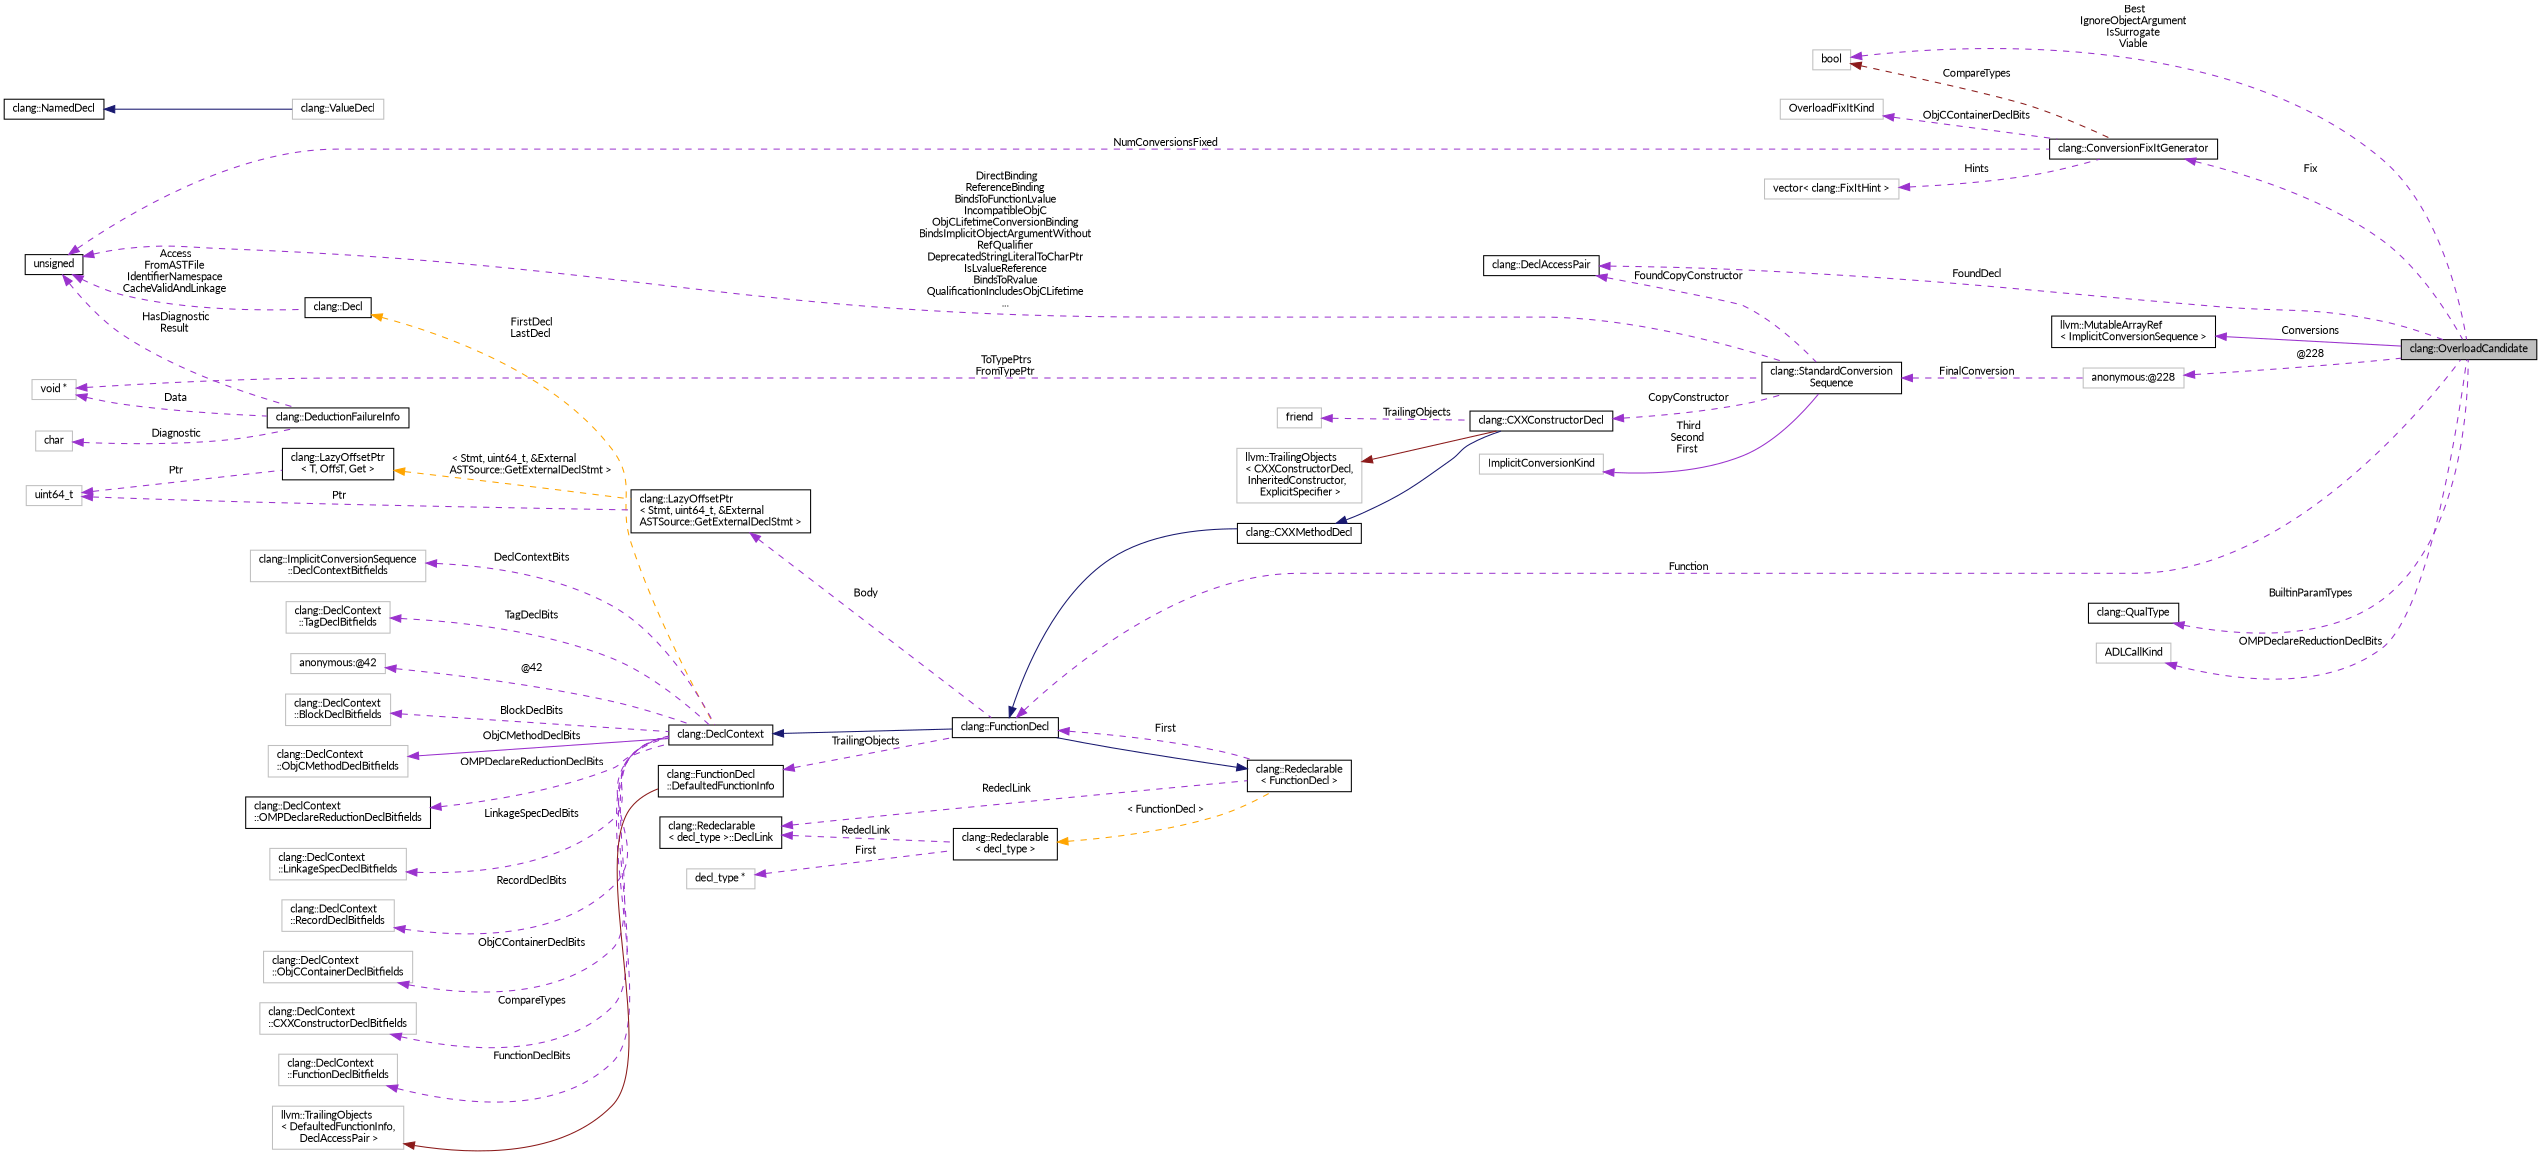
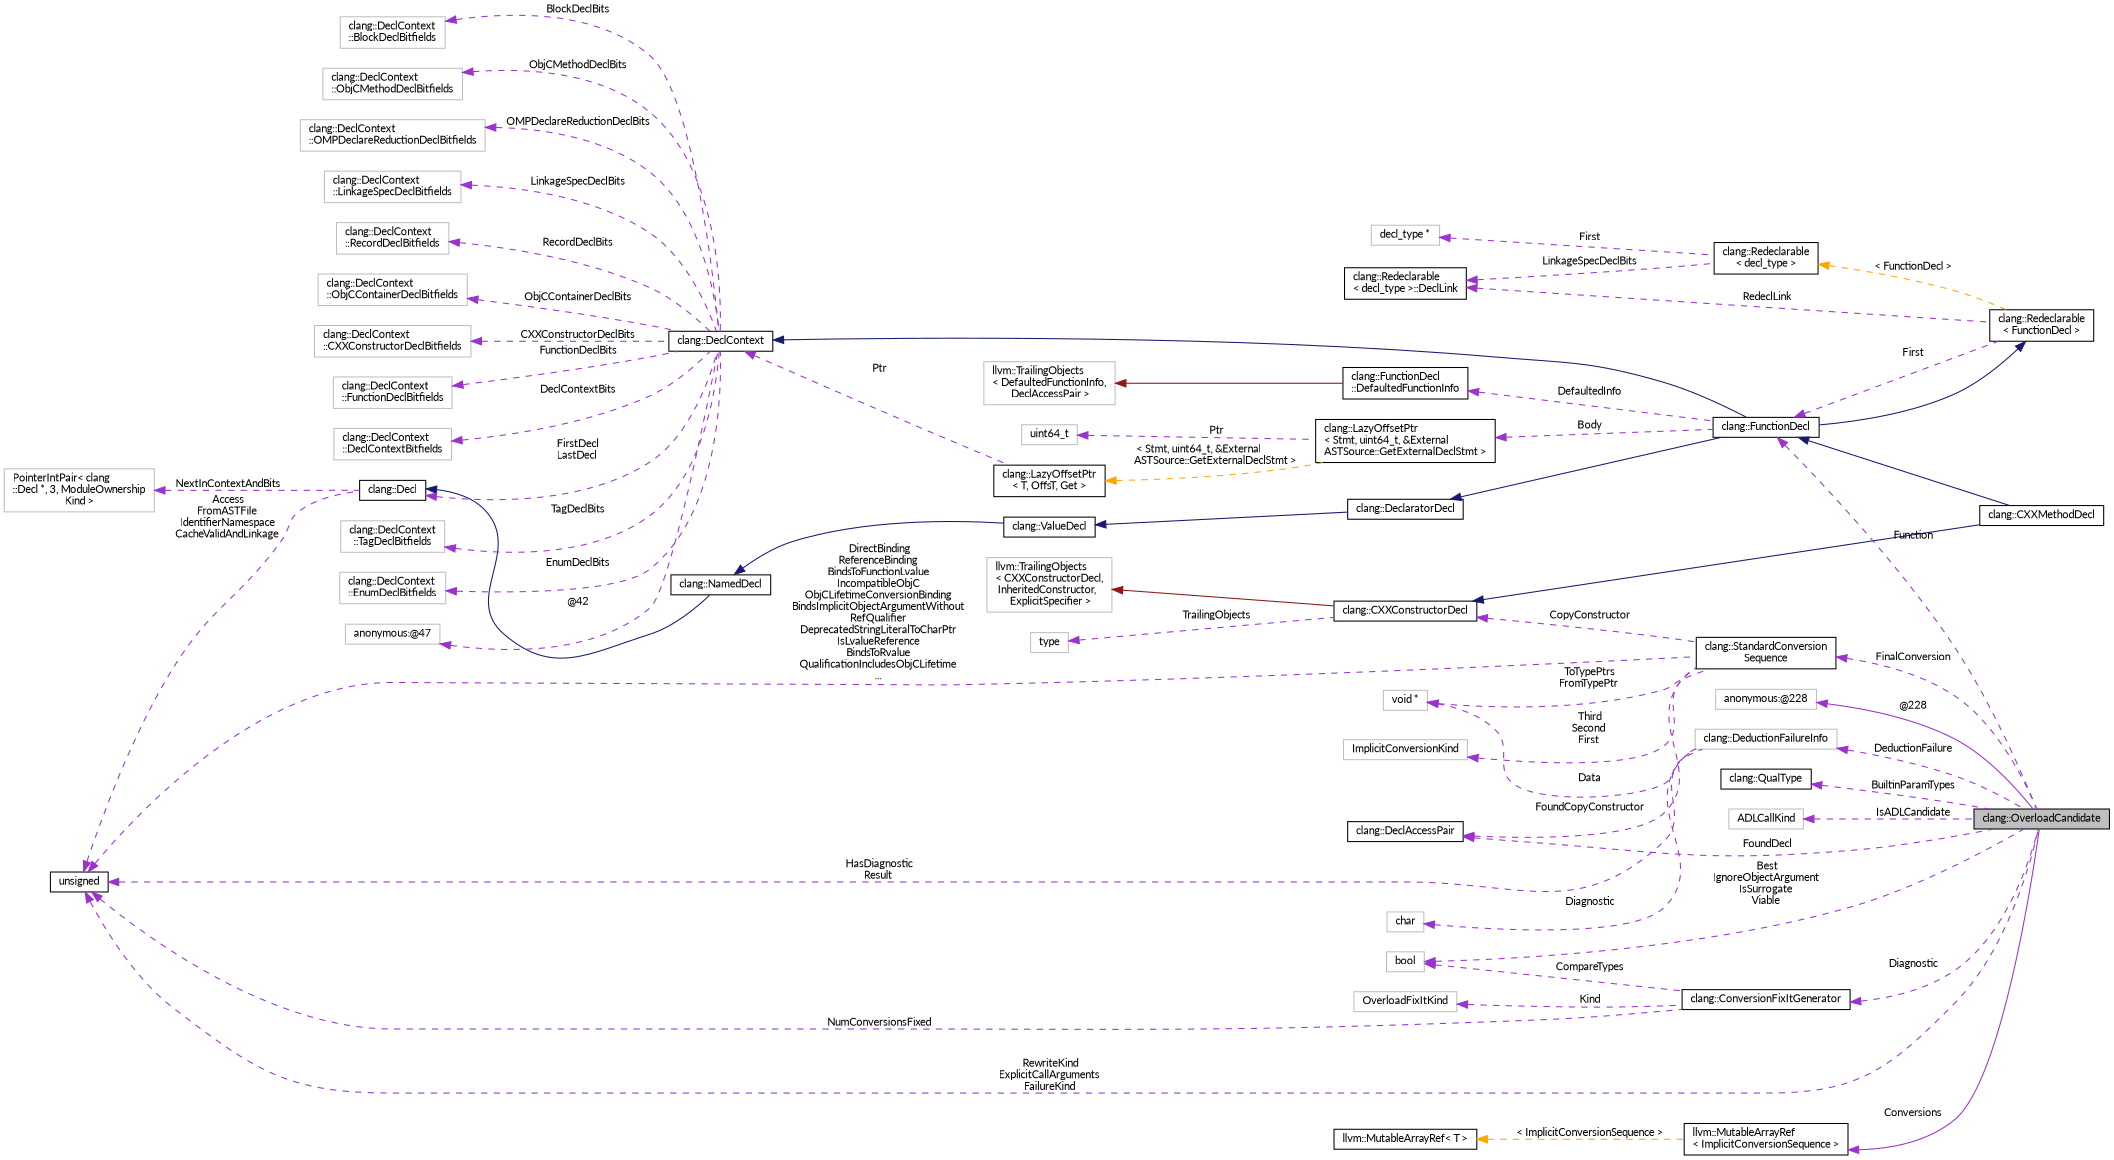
edge "clang::ConversionFixItGenerator" -> "bool": color firebrick4 -> darkorchid3
node "clang::ValueDecl": color grey75 -> black
edge "clang::ConversionFixItGenerator" -> "OverloadFixItKind": label " ObjCContainerDeclBits" -> " Kind"
edge "clang::OverloadCandidate" -> "clang::ConversionFixItGenerator": label " Fix" -> " Diagnostic"
node "vector< clang::FixItHint >": removed
edge "clang::OverloadCandidate" -> "anonymous:@228": style dashed -> solid
edge "anonymous:@228" -> "clang::StandardConversion Sequence": now "clang::OverloadCandidate" -> "clang::StandardConversion Sequence"
node "clang::DeductionFailureInfo": color black -> grey75
node "friend": label "friend" -> "type"
edge "clang::DeclContext" -> "clang::Decl": color orange -> darkorchid3
edge "clang::StandardConversion Sequence" -> "ImplicitConversionKind": style solid -> dashed
edge "clang::CXXConstructorDecl" -> "clang::CXXMethodDecl": reversed
edge "clang::LazyOffsetPtr < T, OffsT, Get >" -> "uint64_t": now "clang::LazyOffsetPtr < T, OffsT, Get >" -> "clang::DeclContext"
node "PointerIntPair< clang ::Decl *, 3, ModuleOwnership Kind >": added
node "clang::DeclaratorDecl": added
node "clang::ImplicitConversionSequence ::DeclContextBitfields": label "clang::ImplicitConversionSequence ::DeclContextBitfields" -> "clang::DeclContext ::DeclContextBitfields"
node "clang::DeclContext ::EnumDeclBitfields": added
edge "clang::NamedDecl" -> "clang::Decl": added
edge "clang::OverloadCandidate" -> "ADLCallKind": label " OMPDeclareReductionDeclBits" -> " IsADLCandidate"
node "anonymous:@42": label "anonymous:@42" -> "anonymous:@47"
edge "clang::FunctionDecl" -> "clang::FunctionDecl ::DefaultedFunctionInfo": label " TrailingObjects" -> " DefaultedInfo"
edge "clang::DeclContext" -> "clang::DeclContext ::ObjCMethodDeclBitfields": style solid -> dashed
edge "clang::OverloadCandidate" -> "clang::DeductionFailureInfo": added, label "DeductionFailure"
node "clang::DeclContext ::OMPDeclareReductionDeclBitfields": color black -> grey75
edge "clang::Redeclarable < decl_type >" -> "clang::Redeclarable < decl_type >::DeclLink": label " RedeclLink" -> " LinkageSpecDeclBits"
edge "clang::DeclContext" -> "clang::DeclContext ::CXXConstructorDeclBitfields": label " CompareTypes" -> " CXXConstructorDeclBits"
edge "clang::OverloadCandidate" -> "unsigned": added, label "RewriteKind ExplicitCallArguments FailureKind"
node "llvm::MutableArrayRef< T >": added
